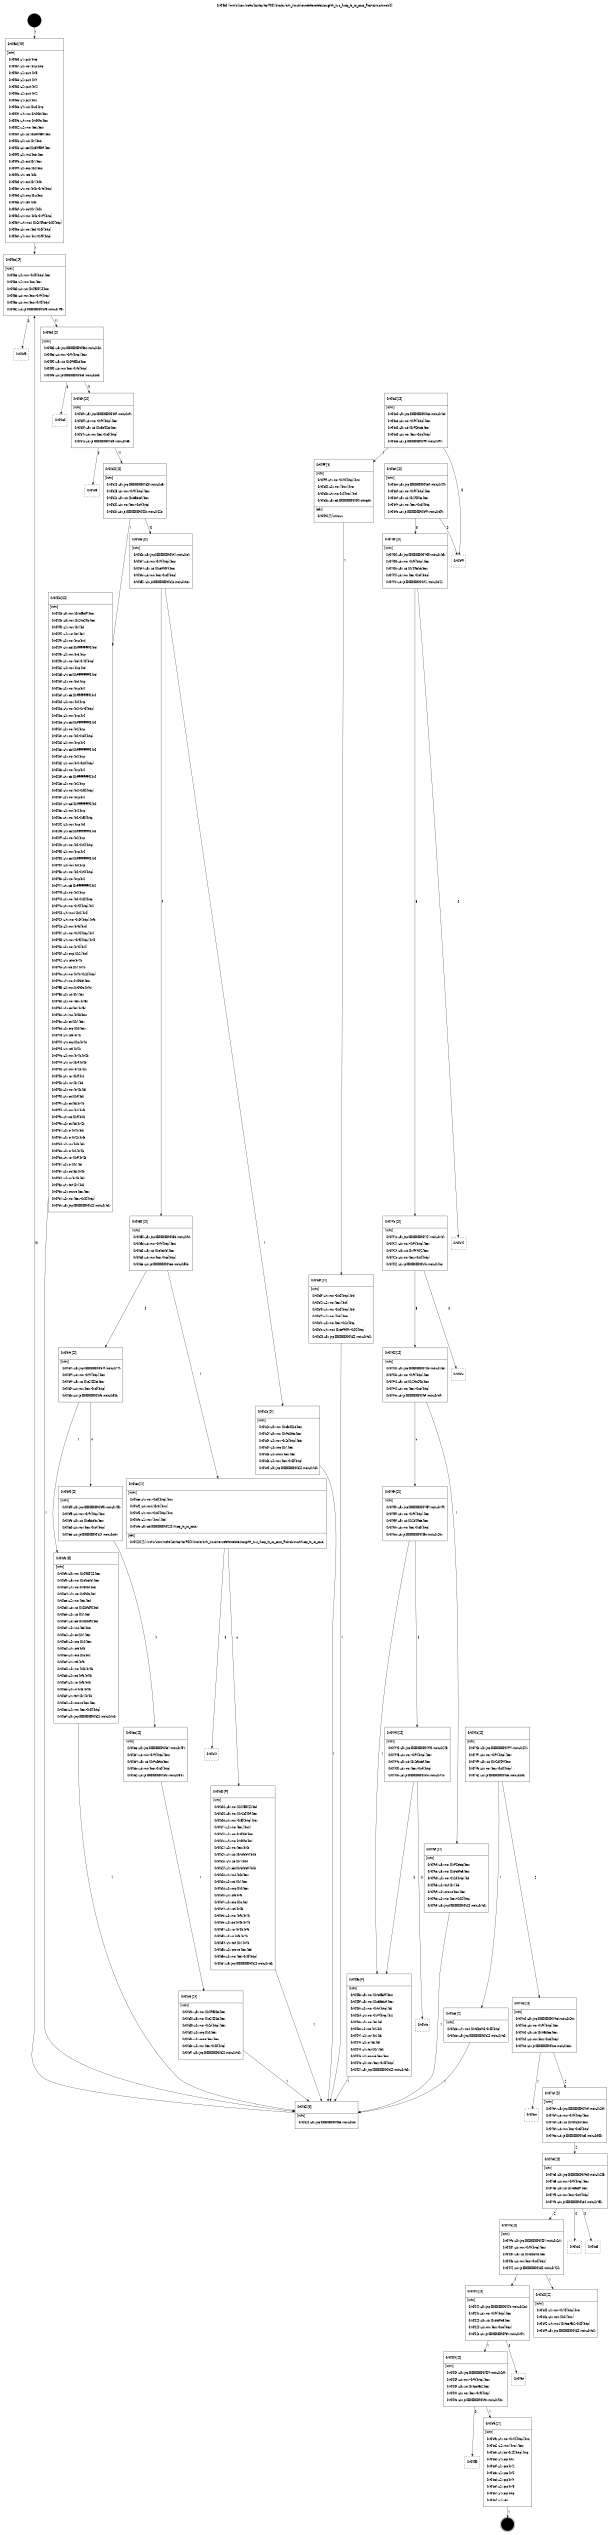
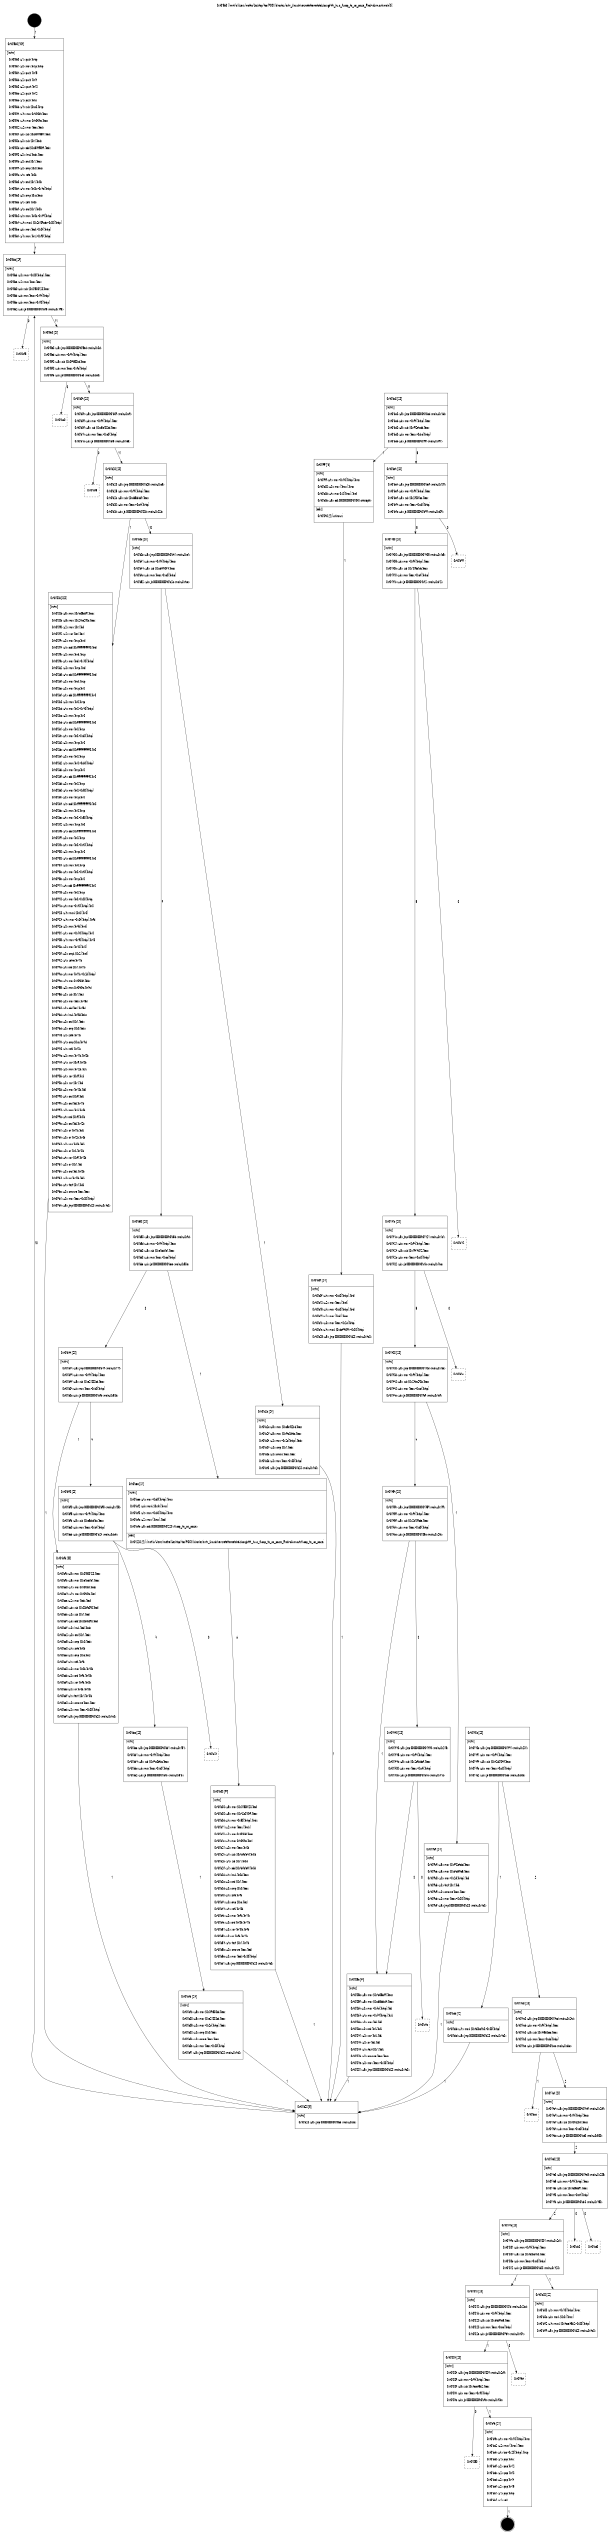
edge "0x4016c8 [28]" -> "0x401b99": now "0x4016c8 [28]" -> "0x4016e4 [28]"
edge "0x401aee [21]" -> "0x401c24": now "0x401690 [28]" -> "0x401c24"
